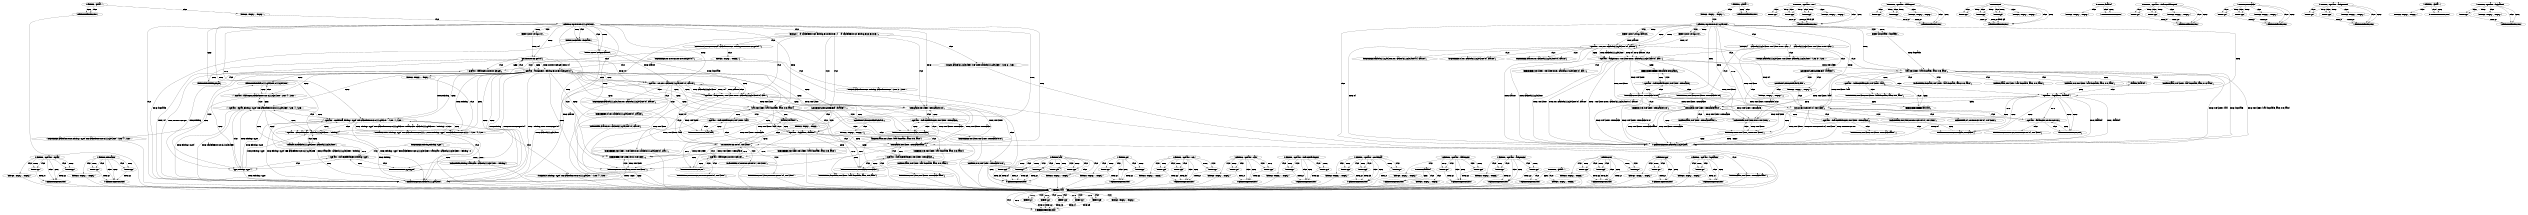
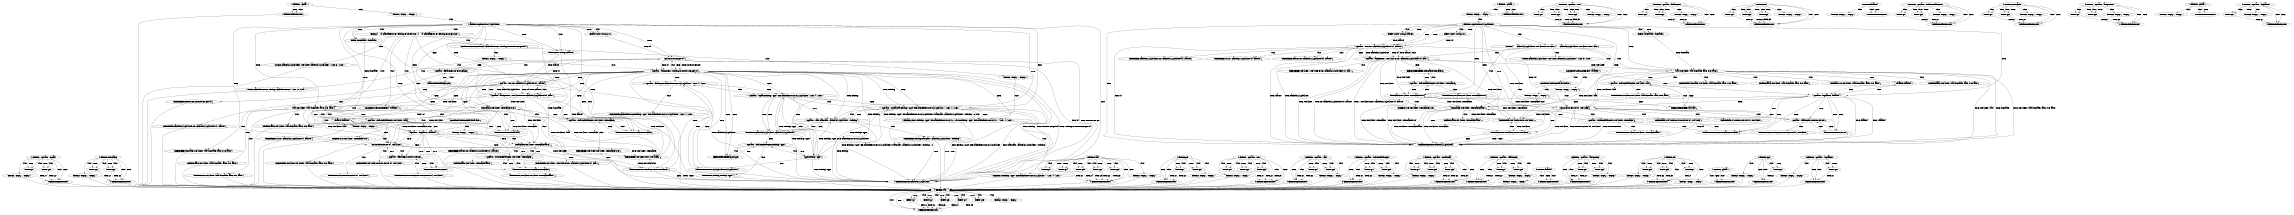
edge "(IDENTIFIER,m_resources,m_resources.get(url))" -> "(<operator>.fieldAccess,m_resources.get)": reversed
edge "(<operator>.assignment,* existing = m_resources.get(url))" -> "(FIELD_IDENTIFIER,CSSStyleSheet,CSSStyleSheet)": reversed
edge "(IDENTIFIER,existing,existing->type())" -> "(<operator>.indirectFieldAccess,existing->type)": reversed
